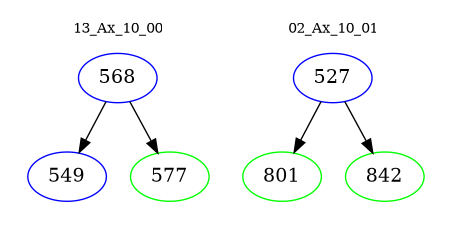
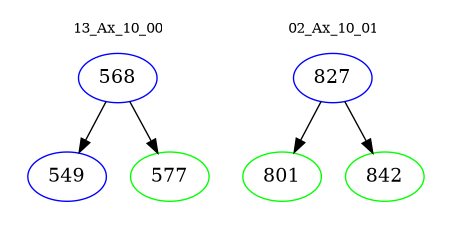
node "527": label "527" -> "827"
